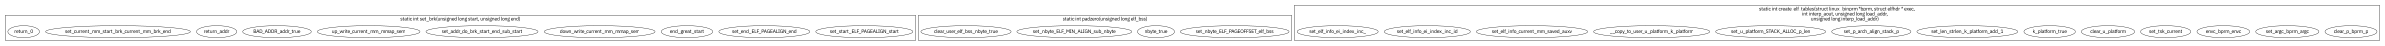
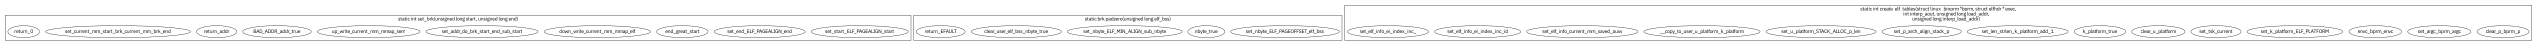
cluster "static int padzero(unsigned long elf_bss)": label "static int padzero(unsigned long elf_bss)" -> "static brk padzero(unsigned long elf_bss)"
node "down_write_current_mm_mmap_sem": label "down_write_current_mm_mmap_sem" -> "down_write_current_mm_mmap_elf"
node "return_EFAULT": added
node "set_k_platform_ELF_PLATFORM": added
